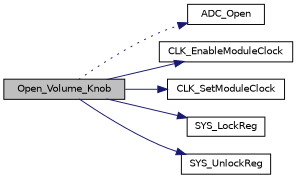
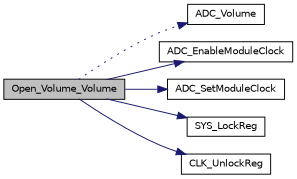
node "ADC_Open": label "ADC_Open" -> "ADC_Volume"
node "CLK_EnableModuleClock": label "CLK_EnableModuleClock" -> "ADC_EnableModuleClock"
node "Open_Volume_Knob": label "Open_Volume_Knob" -> "Open_Volume_Volume"
node "CLK_SetModuleClock": label "CLK_SetModuleClock" -> "ADC_SetModuleClock"
node "SYS_UnlockReg": label "SYS_UnlockReg" -> "CLK_UnlockReg"
